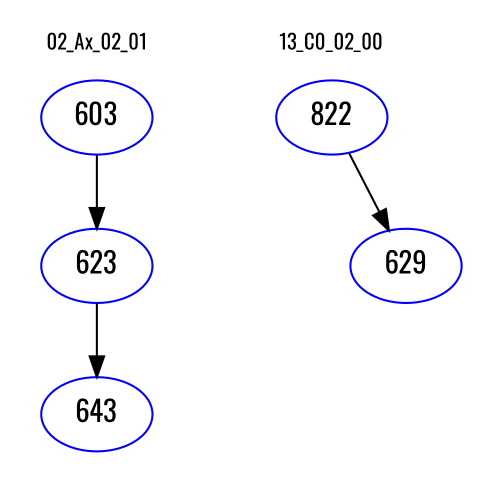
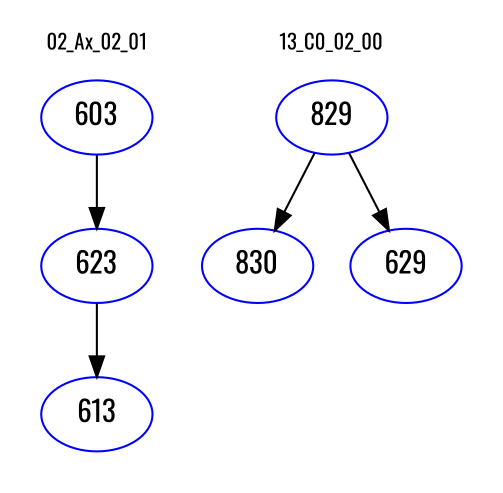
node "822": label "822" -> "829"
node "830": added
node "643": label "643" -> "613"
